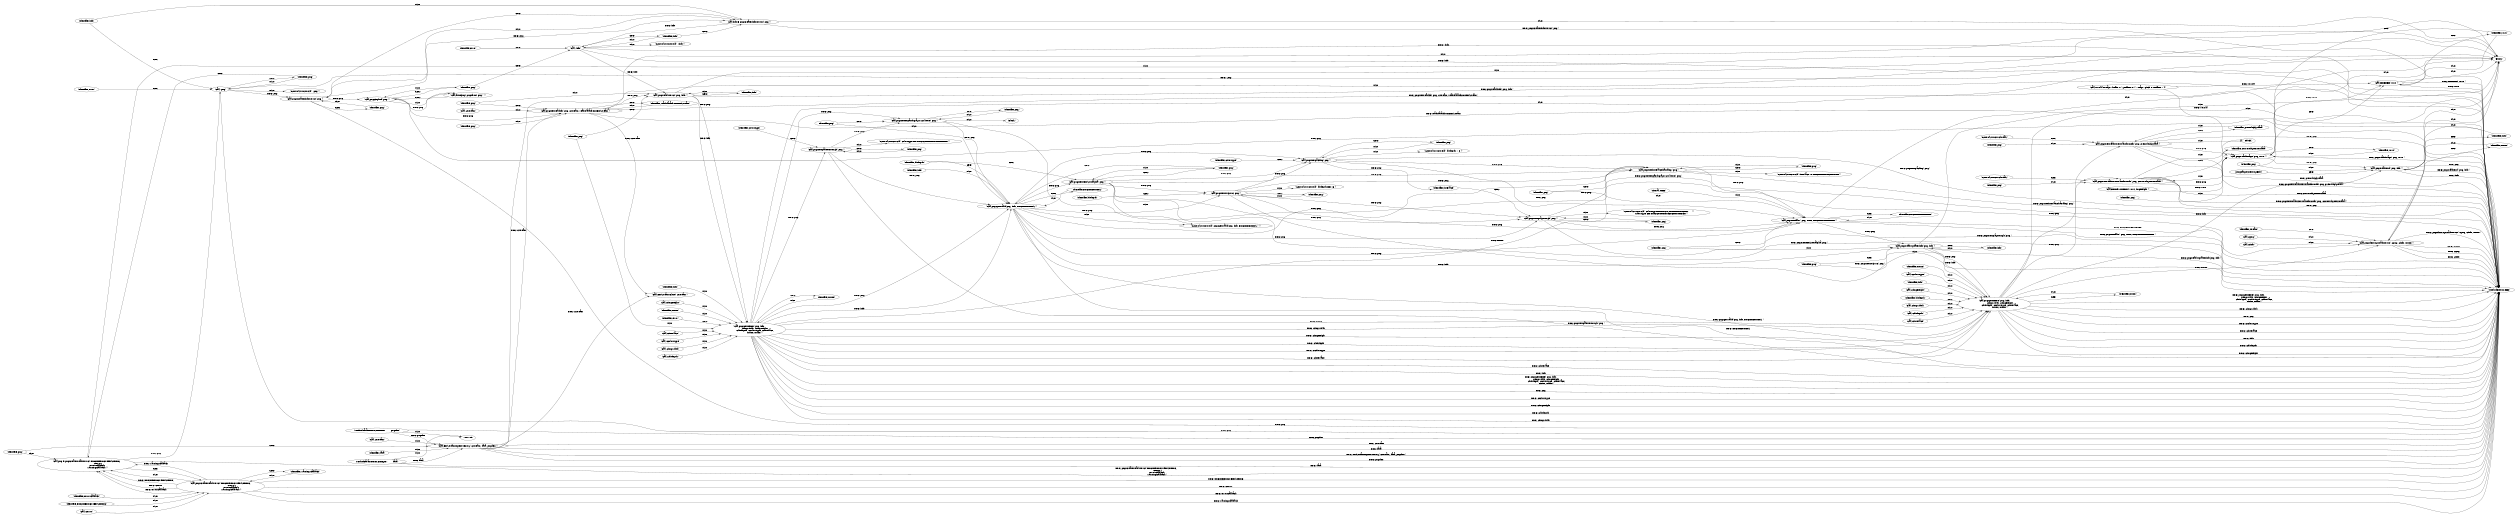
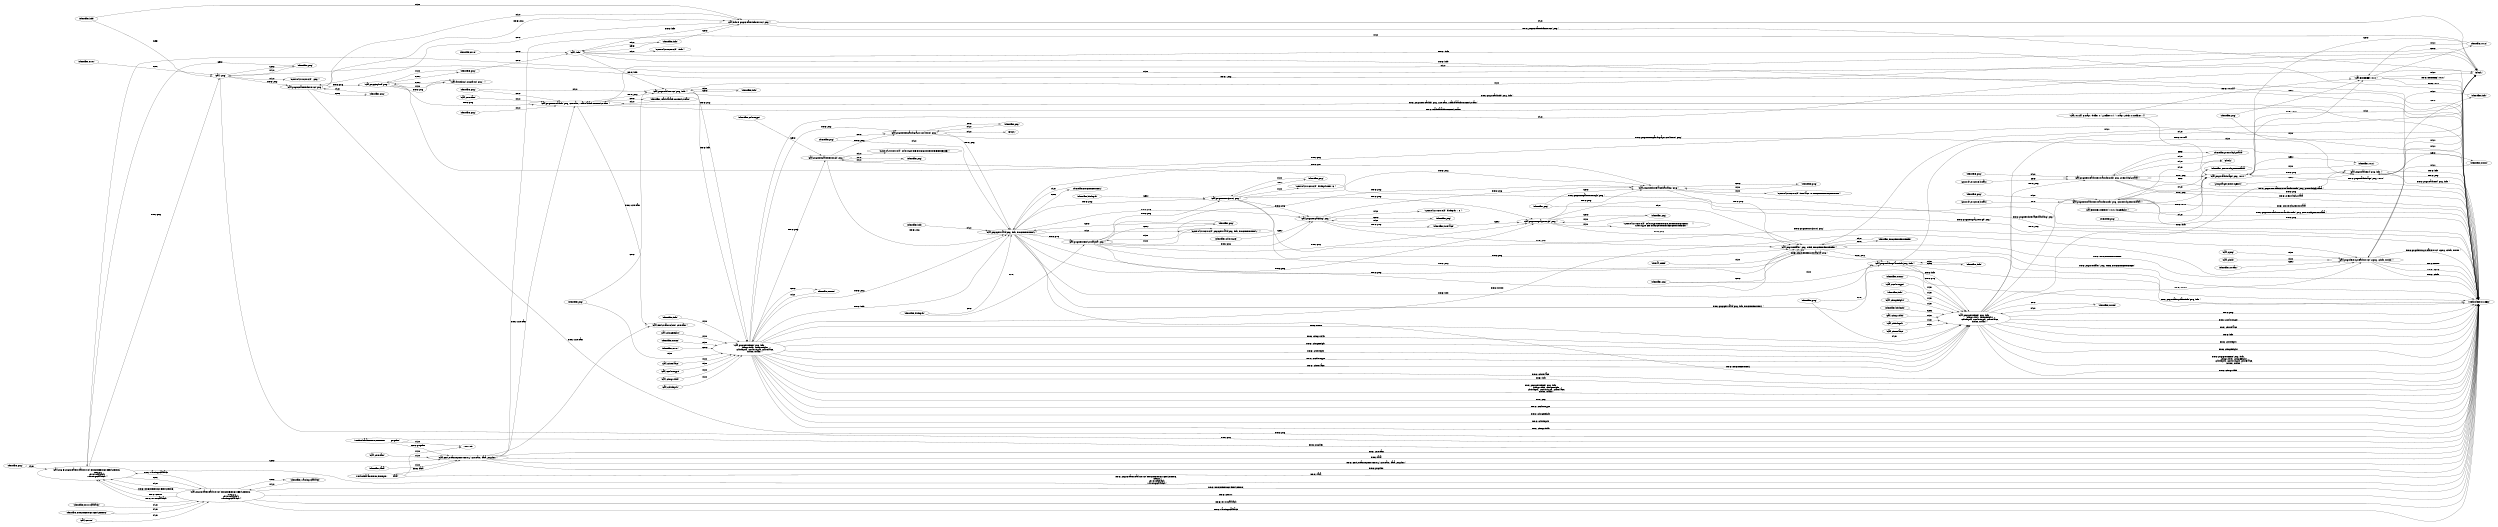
edge "(Call,png_set_packing( png ))" -> "(MethodReturn,RET)": removed, label "DDG: png_set_packing( png )"
edge "(Call,png_get_valid(png, info, PNG_INFO_tRNS ))" -> "(Call,png_set_interlace_handling( png ))": label "DDG: png" -> "DDG: get"
edge "(Call,png_set_tRNS_to_alpha( png ))" -> "(Call,png_set_filler( png, 0xFF, PNG_FILLER_AFTER ))": added, label "DDG: png"
edge "(Call,png_set_strip_16( png ))" -> "(MethodReturn,RET)": now "(Call,png_set_strip_16( png ))" -> "(Call,png_destroy_read_struct( &png, &info, NULL ))"
